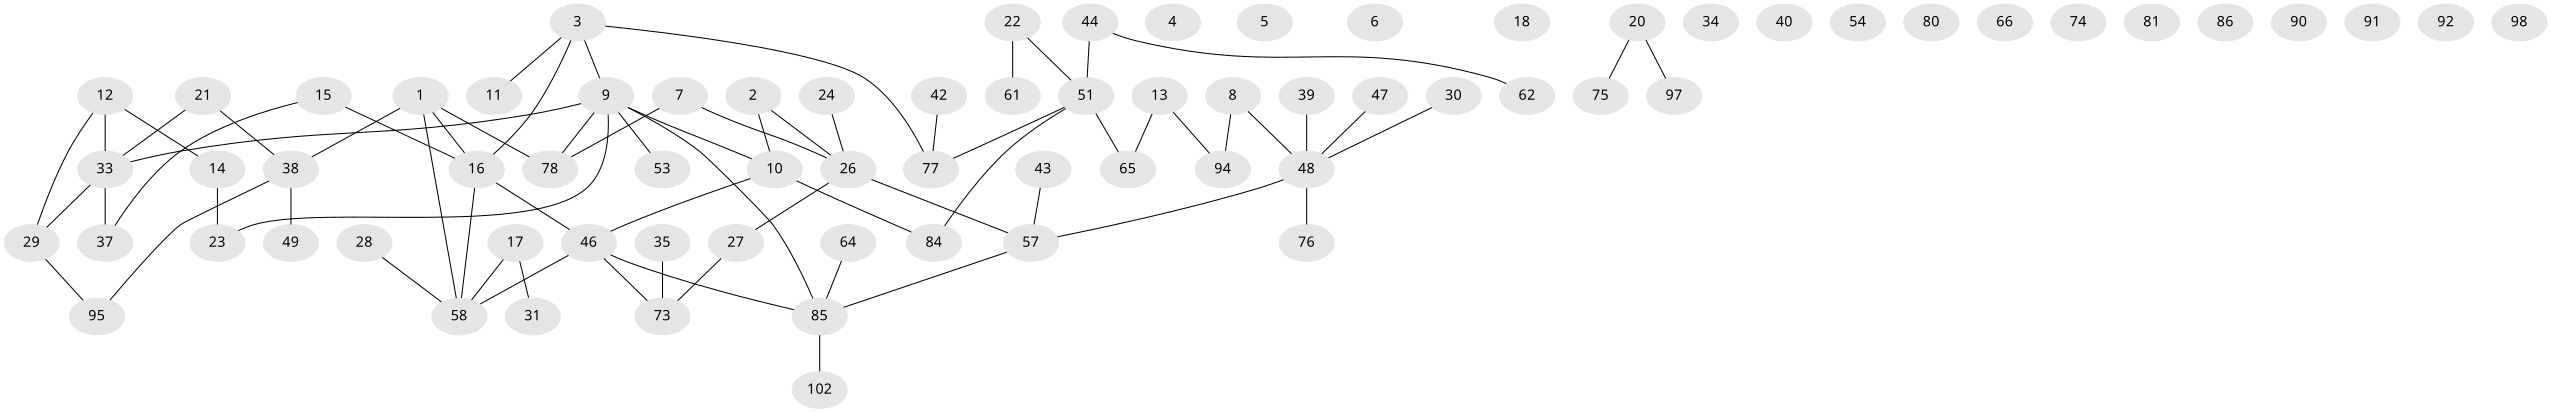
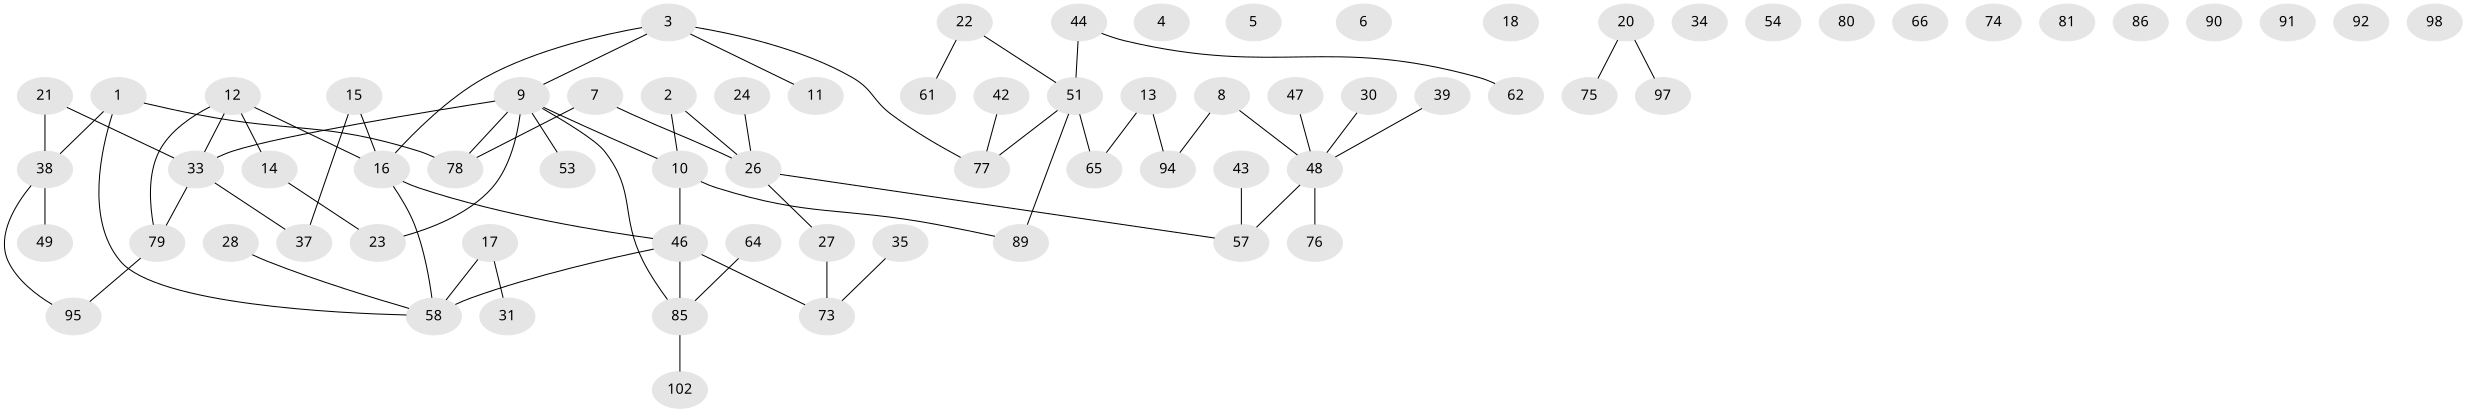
node "40": removed
edge "1" -- "16": now "12" -- "16"
node "29": label "29" -> "79"
node "84": label "84" -> "89"
edge "57" -- "85": removed
